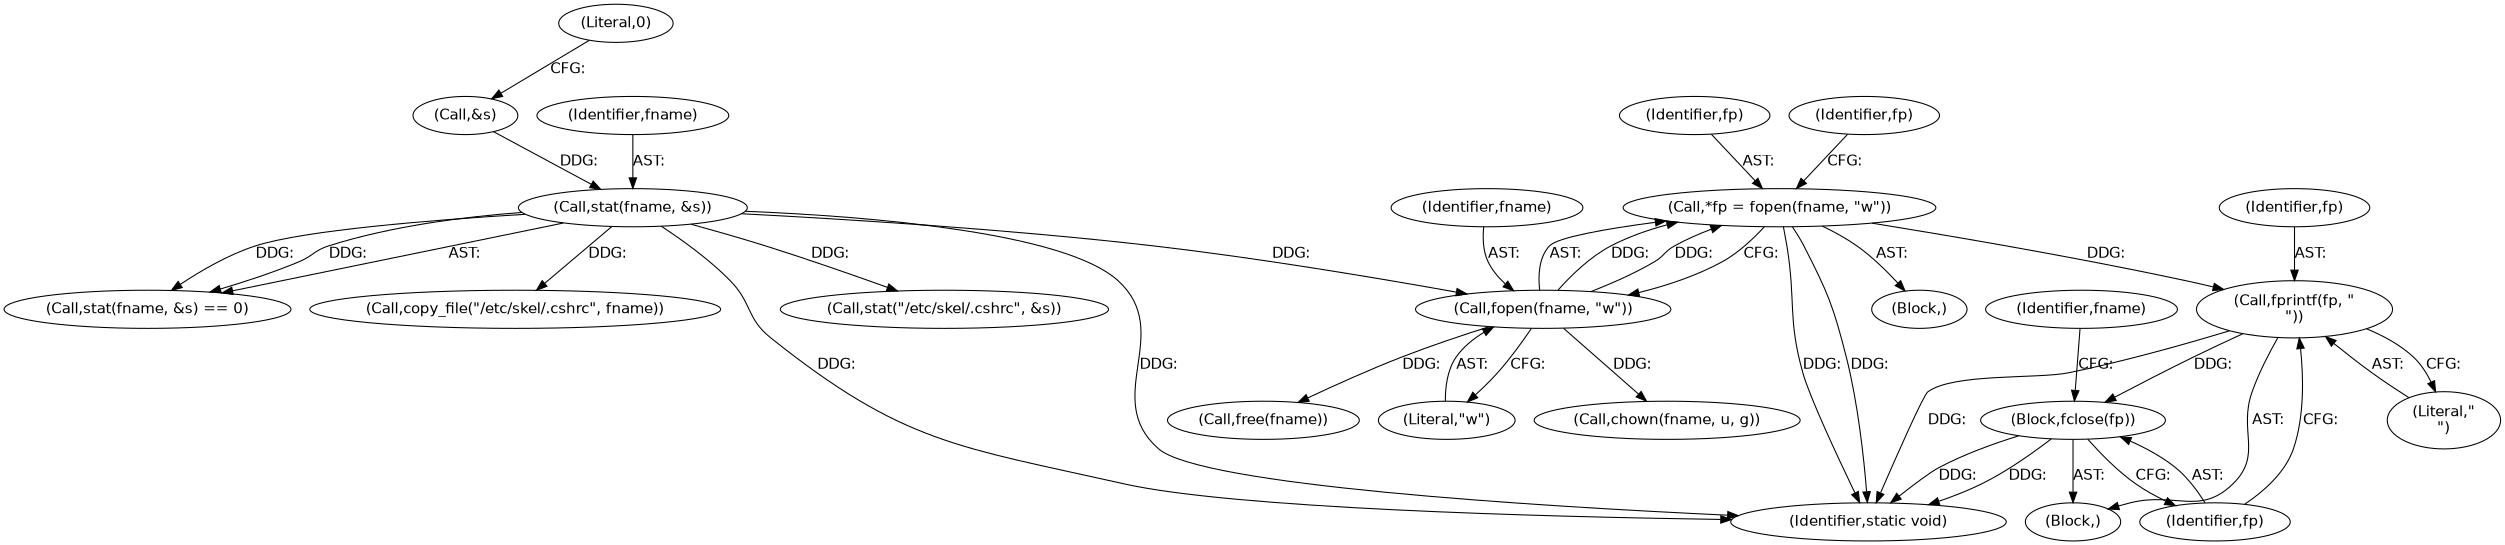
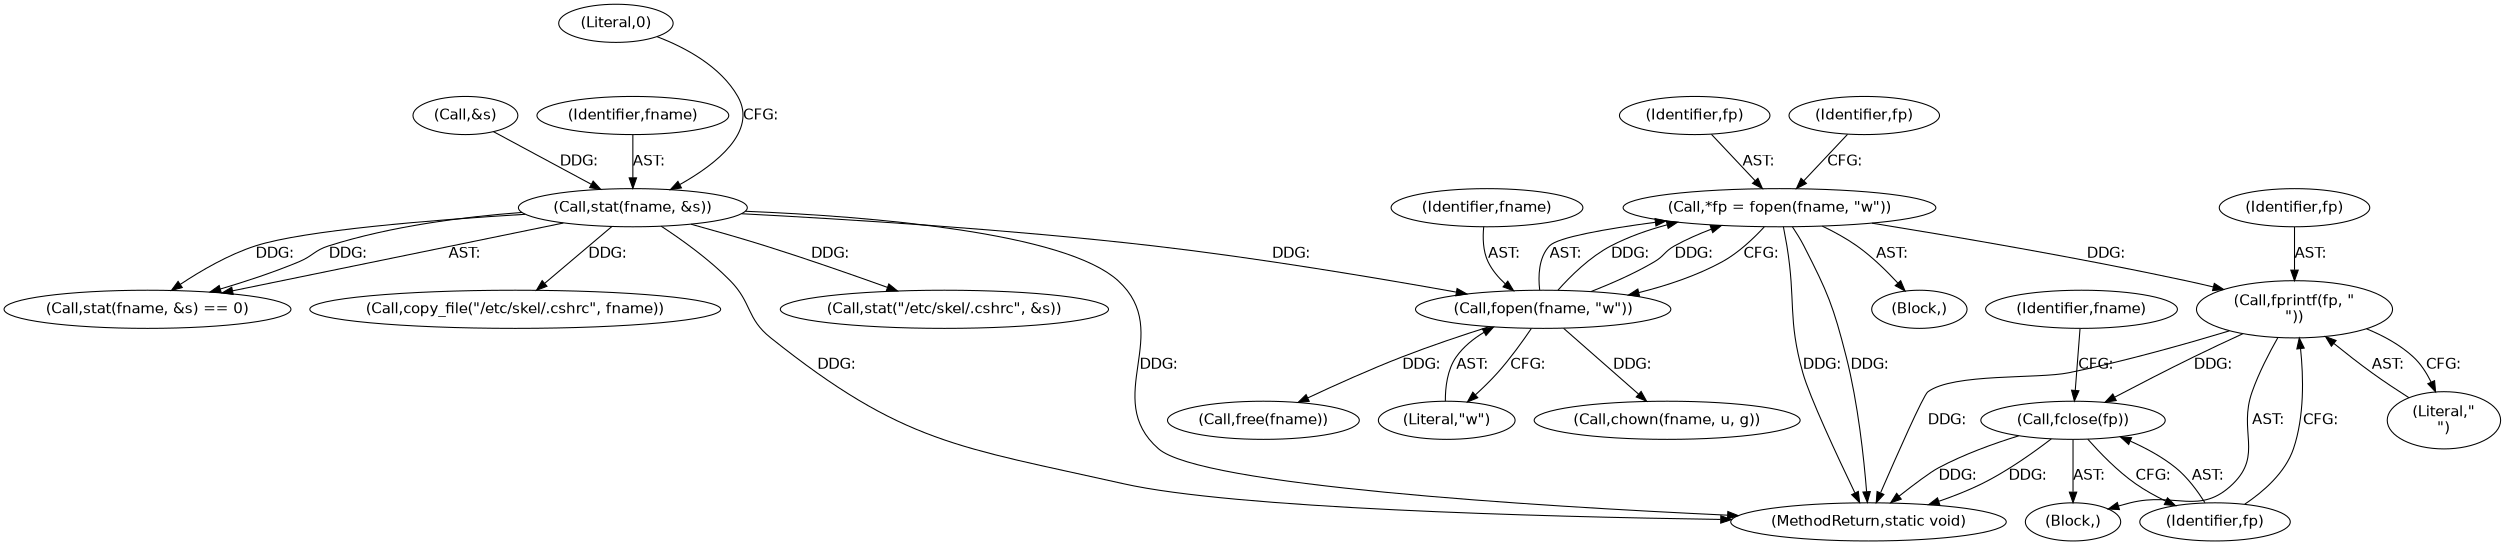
edge "(Literal,0)" -> "(Call,&s)": now "(Literal,0)" -> "(Call,stat(fname, &s))"
node "(Block,fclose(fp))": label "(Block,fclose(fp))" -> "(Call,fclose(fp))"
node "(Identifier,static void)": label "(Identifier,static void)" -> "(MethodReturn,static void)"
